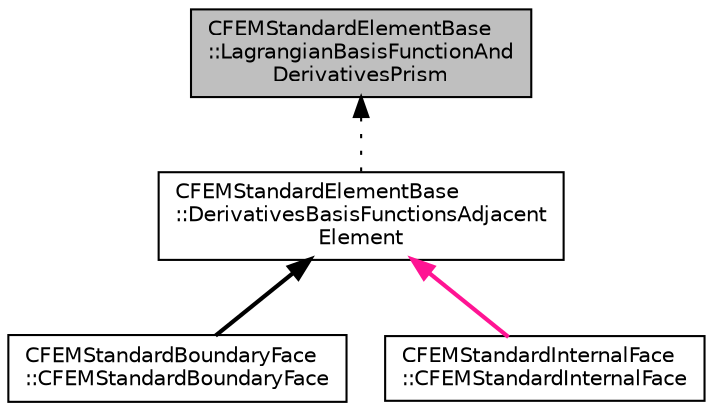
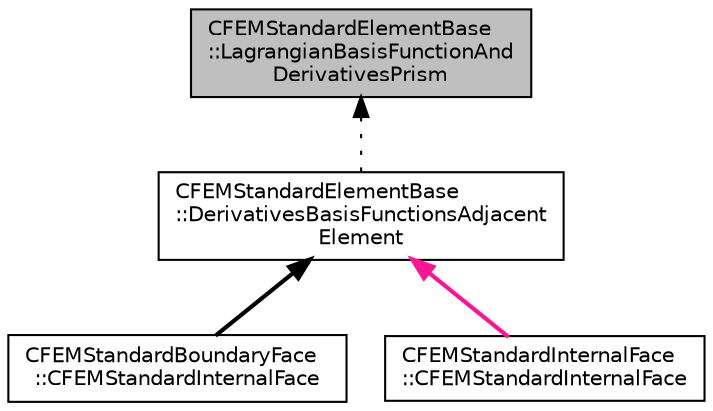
node "CFEMStandardBoundaryFace ::CFEMStandardBoundaryFace": label "CFEMStandardBoundaryFace ::CFEMStandardBoundaryFace" -> "CFEMStandardBoundaryFace ::CFEMStandardInternalFace"
